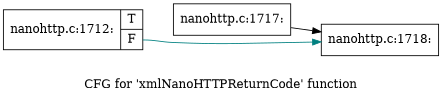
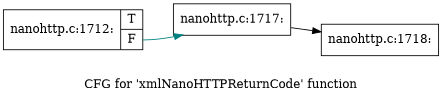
edge "nanohttp.c:1712:" -> "nanohttp.c:1718:": now "nanohttp.c:1712:" -> "nanohttp.c:1717:"
